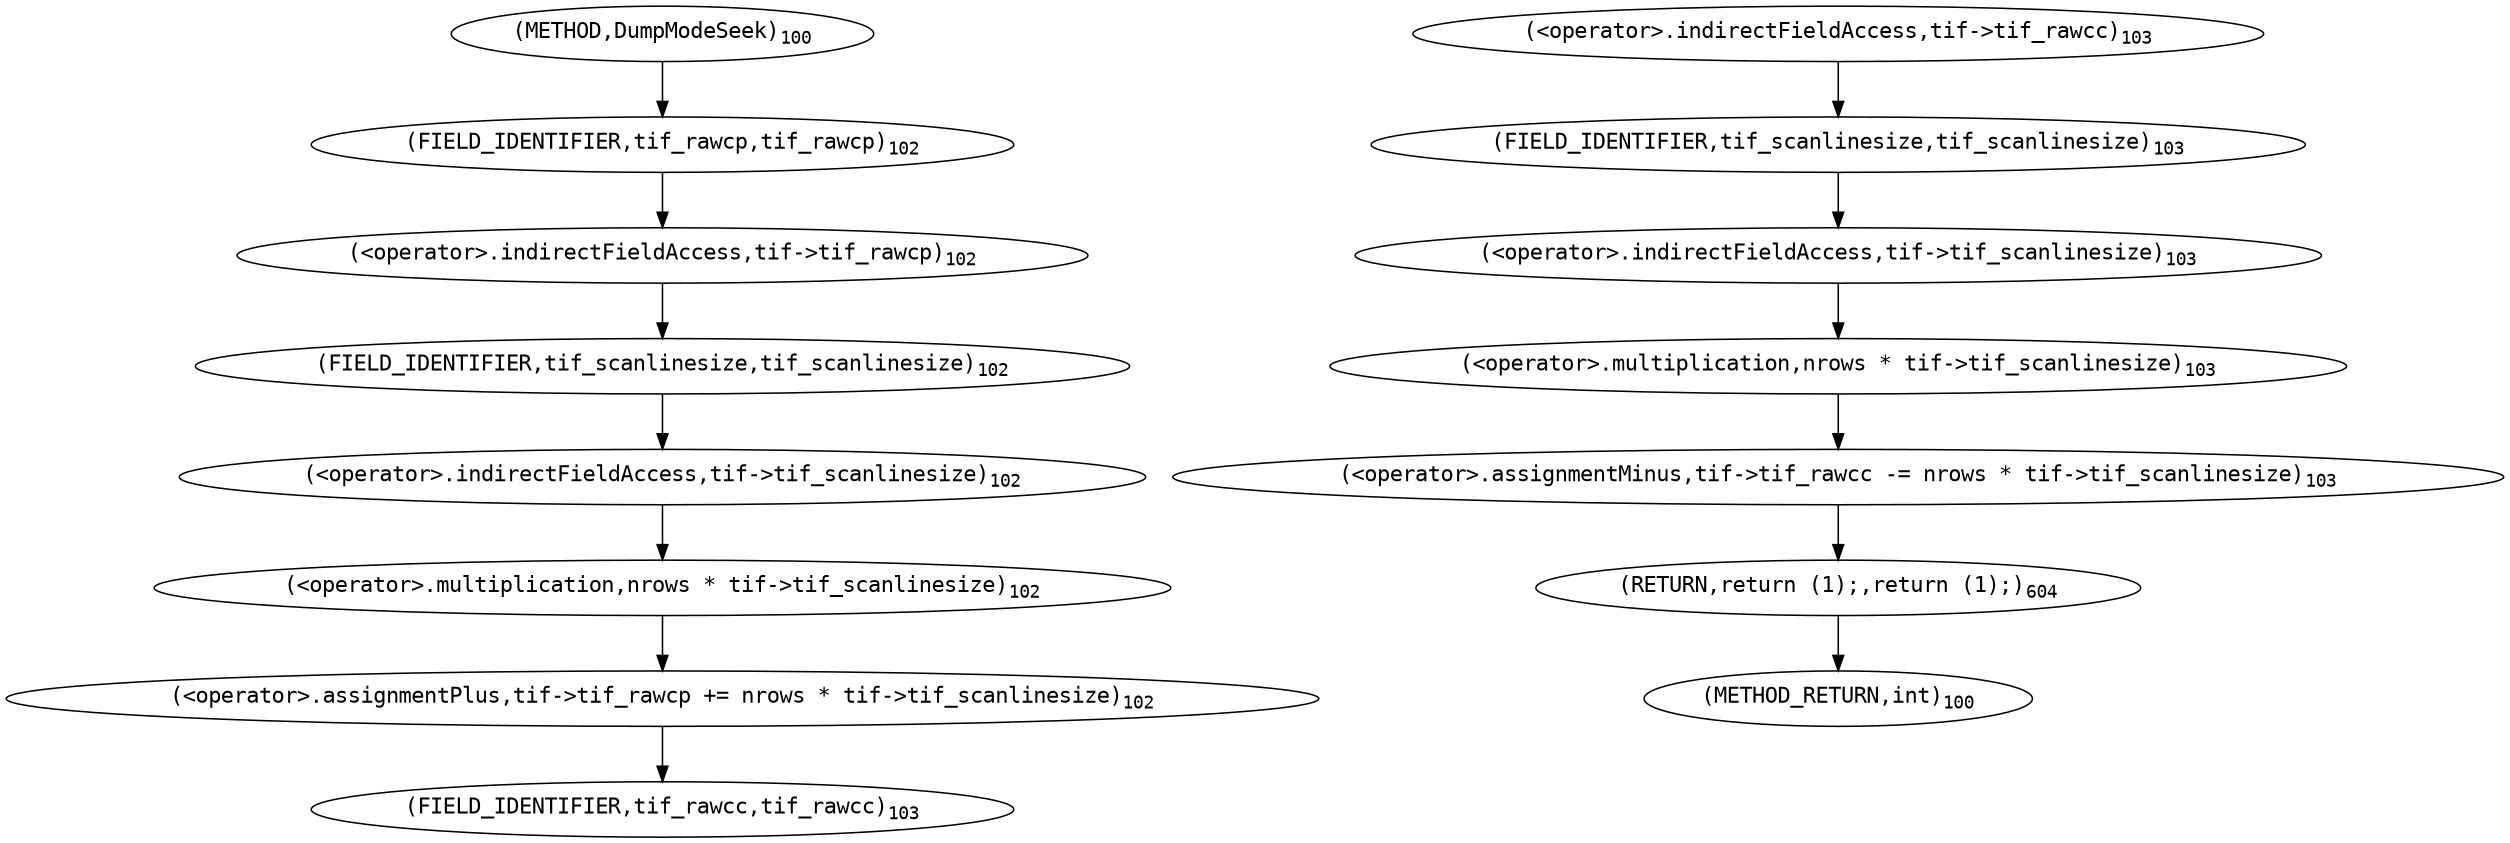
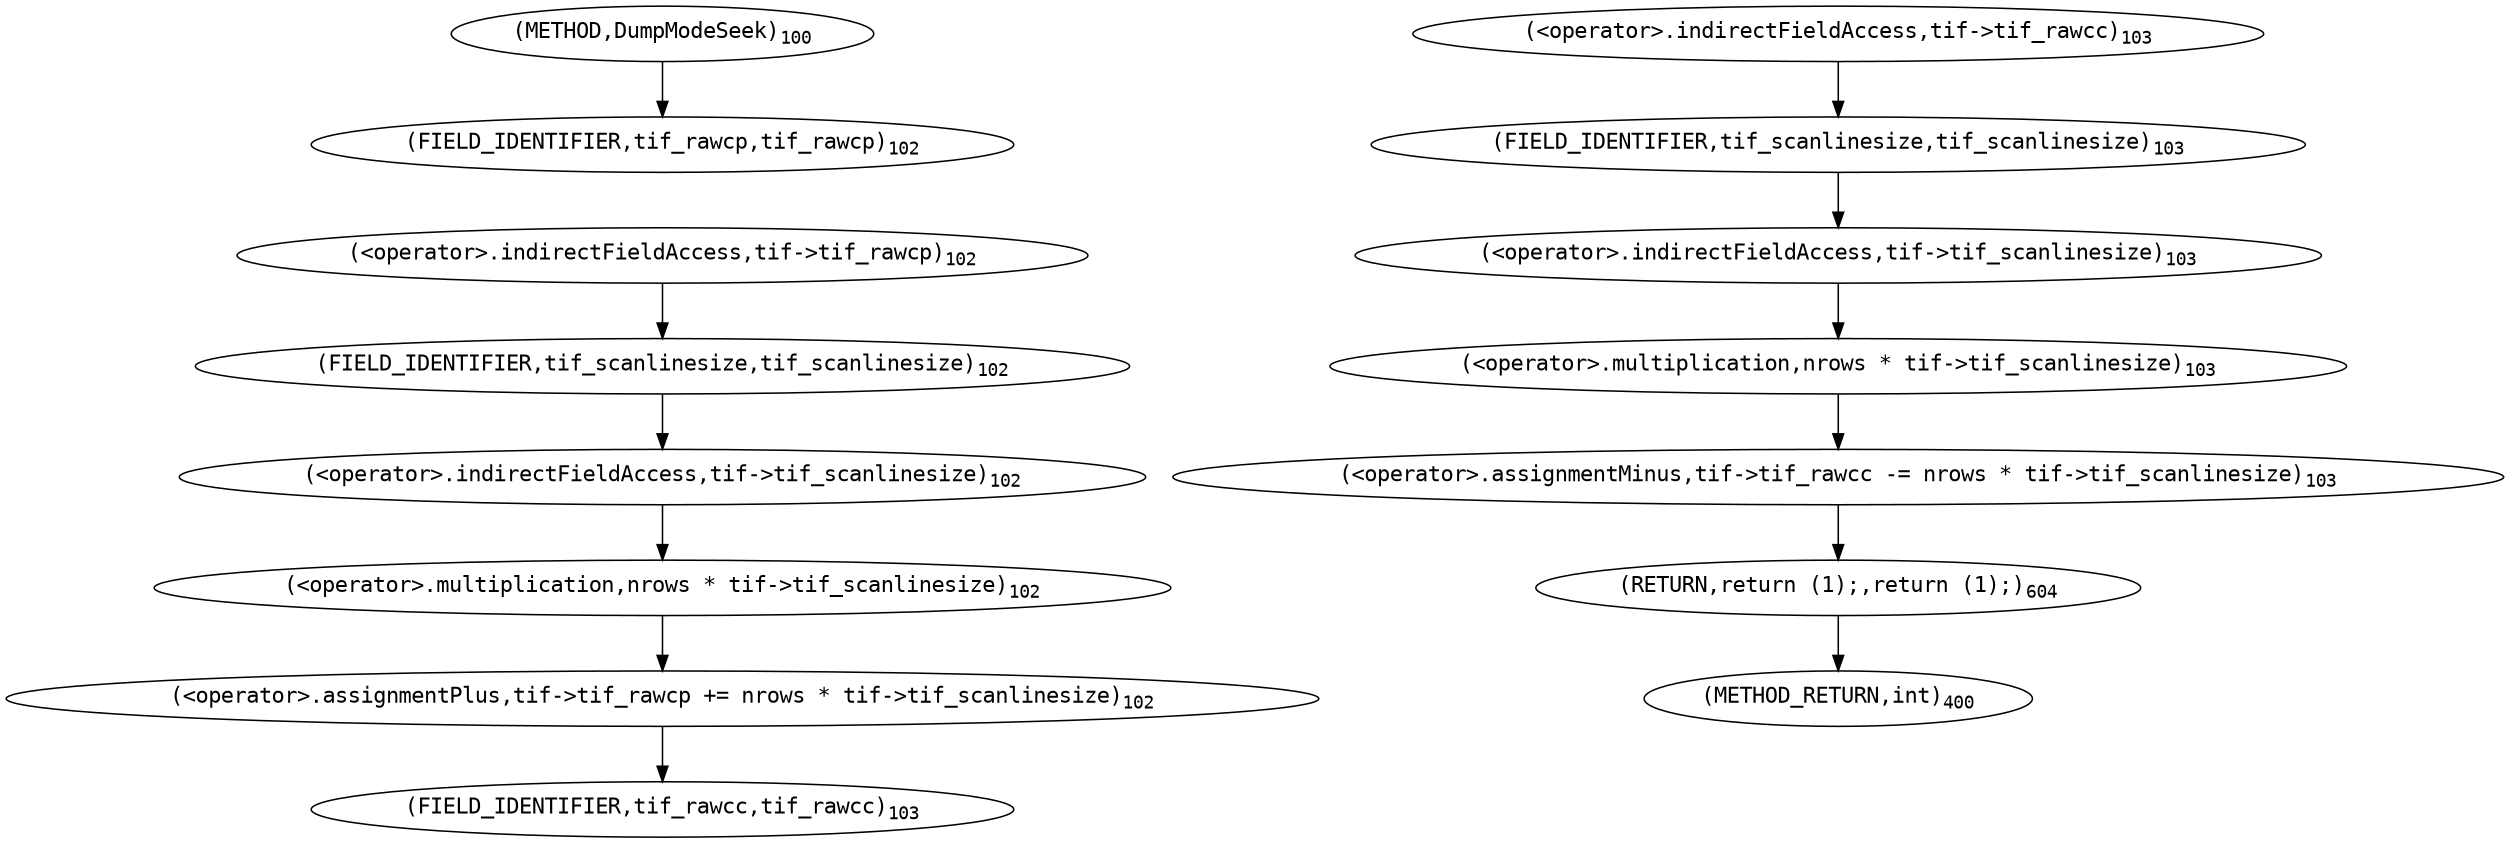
edge "(FIELD_IDENTIFIER,tif_rawcp,tif_rawcp)" -> "(<operator>.indirectFieldAccess,tif->tif_rawcp)": removed
node "(METHOD_RETURN,int)": text "100" -> "400"
